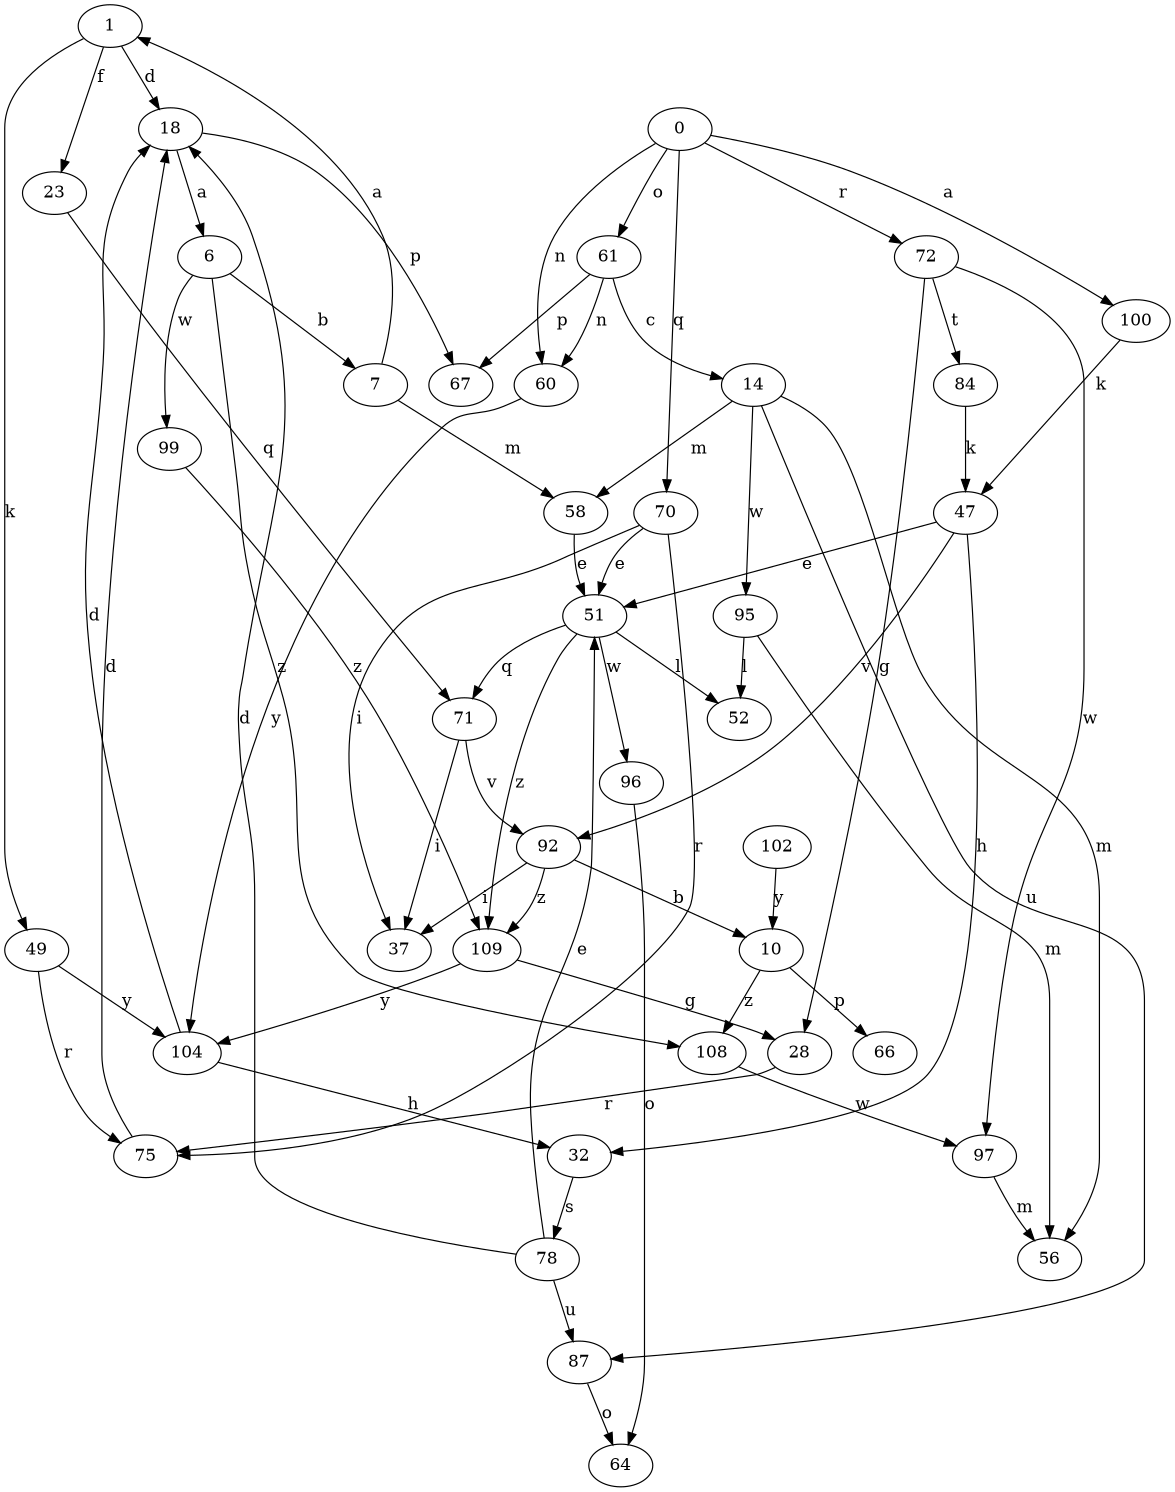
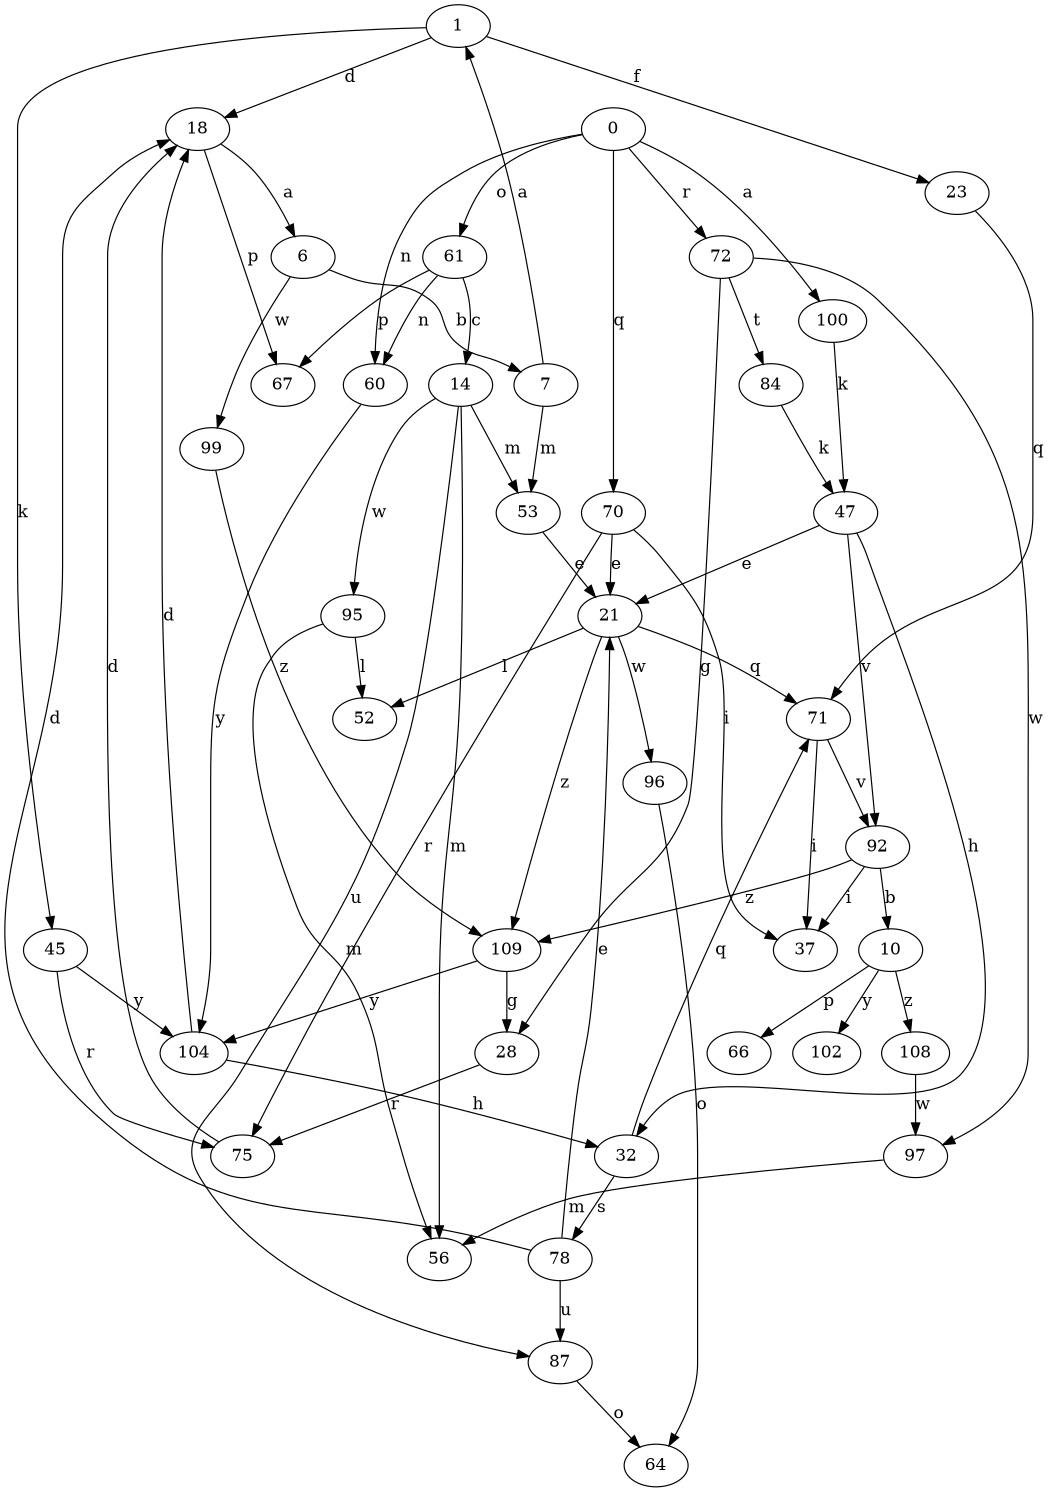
node "58": label "58" -> "53"
node "51": label "51" -> "21"
edge "6" -> "108": removed, label "z"
edge "102" -> "10": reversed
edge "32" -> "71": added, label "q"
node "49": label "49" -> "45"
